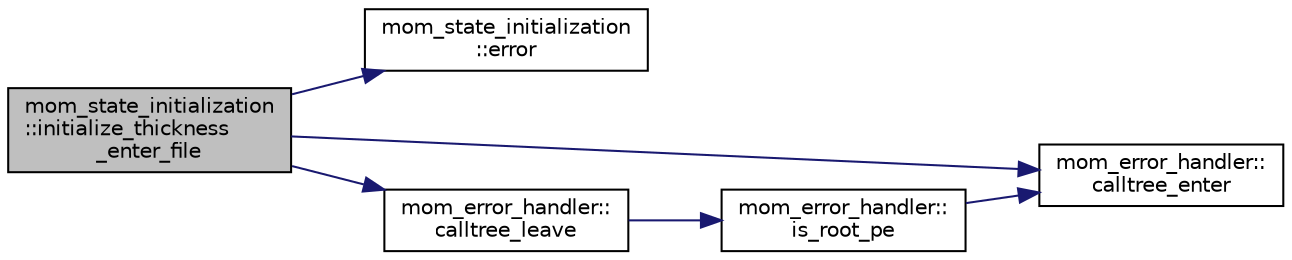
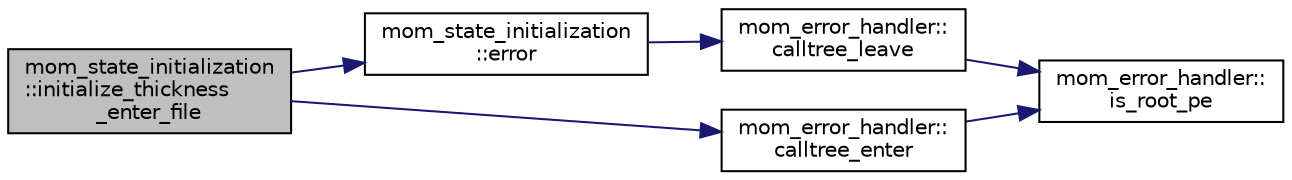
edge "mom_state_initialization ::initialize_thickness _enter_file" -> "mom_error_handler:: calltree_leave": now "mom_state_initialization ::error" -> "mom_error_handler:: calltree_leave"
edge "mom_error_handler:: is_root_pe" -> "mom_error_handler:: calltree_enter": reversed
